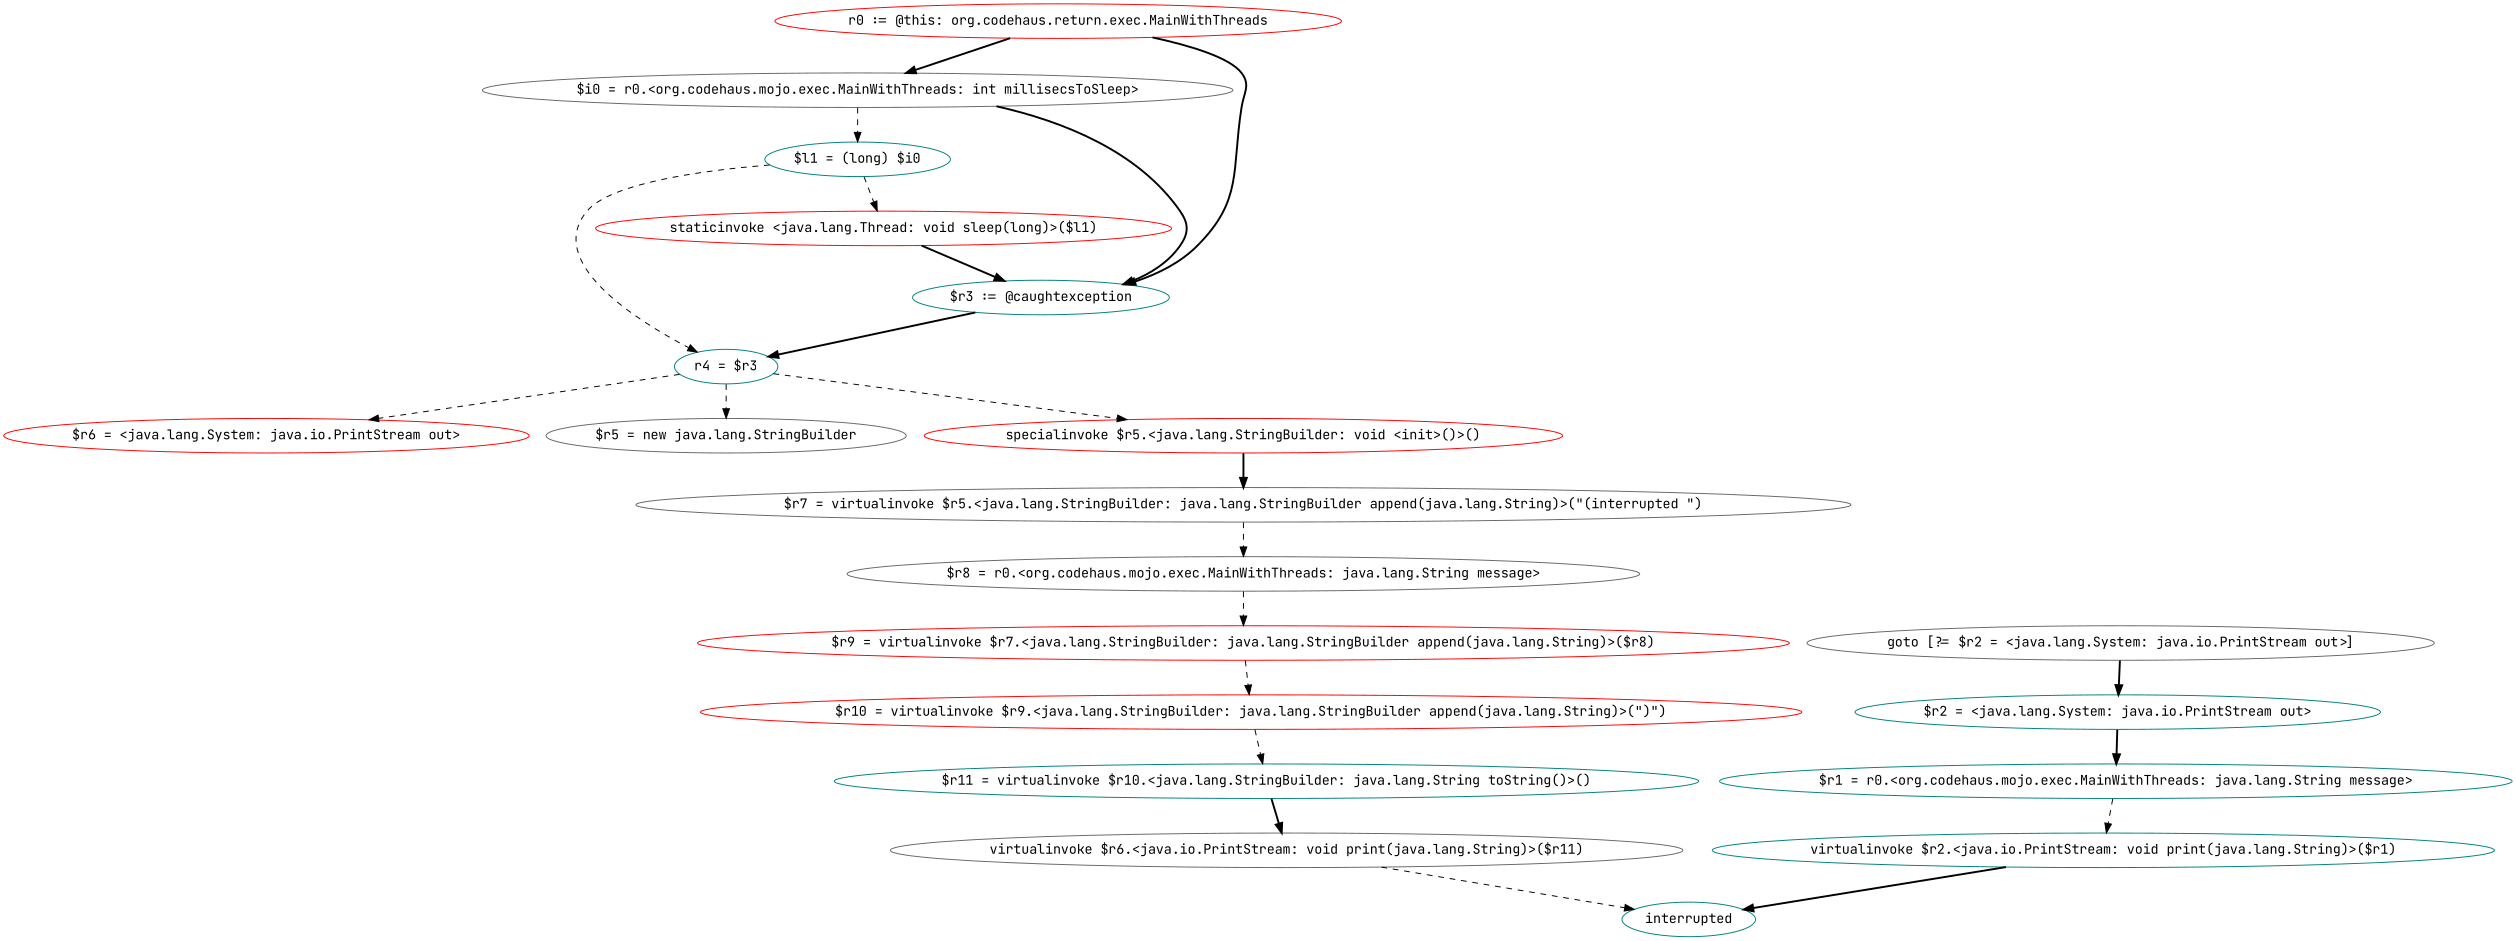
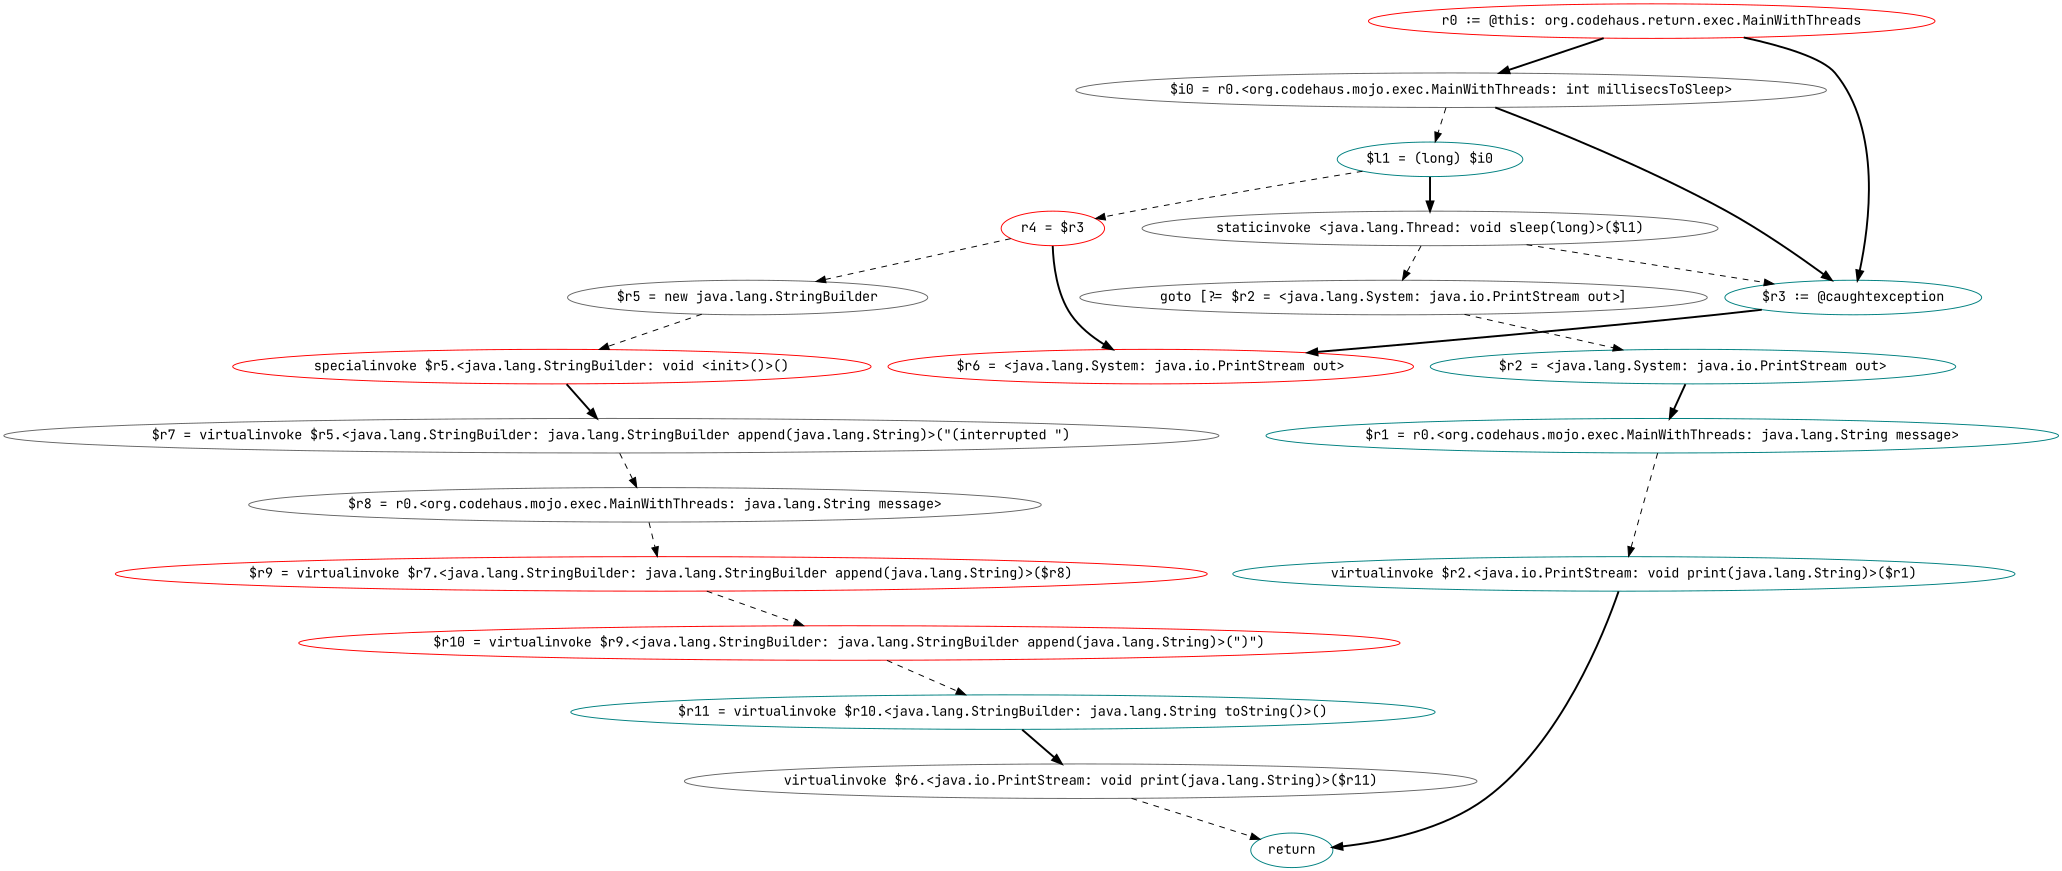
edge "$l1 = (long) $i0" -> "staticinvoke <java.lang.Thread: void sleep(long)>($l1)": style dashed -> bold
node "staticinvoke <java.lang.Thread: void sleep(long)>($l1)": color red -> gray40
edge "staticinvoke <java.lang.Thread: void sleep(long)>($l1)" -> "goto [?= $r2 = <java.lang.System: java.io.PrintStream out>]": added
edge "staticinvoke <java.lang.Thread: void sleep(long)>($l1)" -> "$r3 := @caughtexception": style bold -> dashed
edge "$r3 := @caughtexception" -> "r4 = $r3": now "$r3 := @caughtexception" -> "$r6 = <java.lang.System: java.io.PrintStream out>"
node "r4 = $r3": color teal -> red
edge "r4 = $r3" -> "$r6 = <java.lang.System: java.io.PrintStream out>": style dashed -> bold
edge "r4 = $r3" -> "specialinvoke $r5.<java.lang.StringBuilder: void <init>()>()": now "$r5 = new java.lang.StringBuilder" -> "specialinvoke $r5.<java.lang.StringBuilder: void <init>()>()"
edge "goto [?= $r2 = <java.lang.System: java.io.PrintStream out>]" -> "$r2 = <java.lang.System: java.io.PrintStream out>": style bold -> dashed
node "interrupted": label "interrupted" -> "return"
